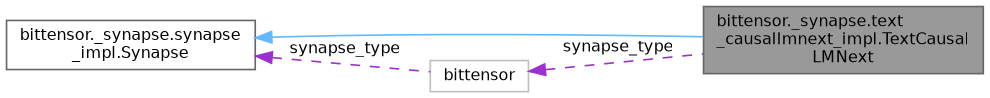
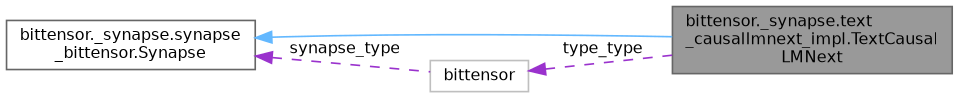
node "bittensor._synapse.synapse _impl.Synapse": label "bittensor._synapse.synapse _impl.Synapse" -> "bittensor._synapse.synapse _bittensor.Synapse"
edge "bittensor._synapse.text _causallmnext_impl.TextCausal LMNext" -> "bittensor": label " synapse_type" -> " type_type"
